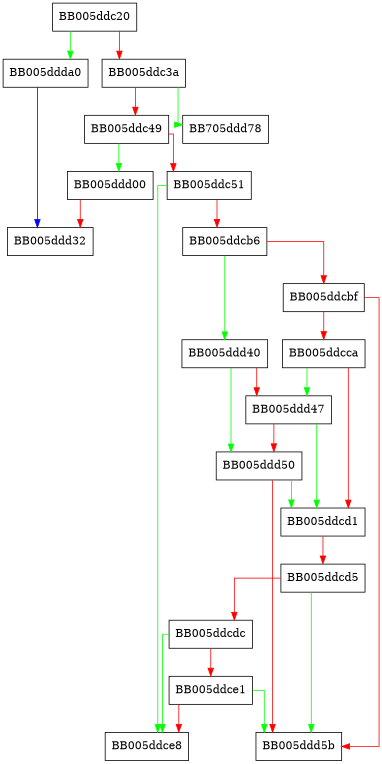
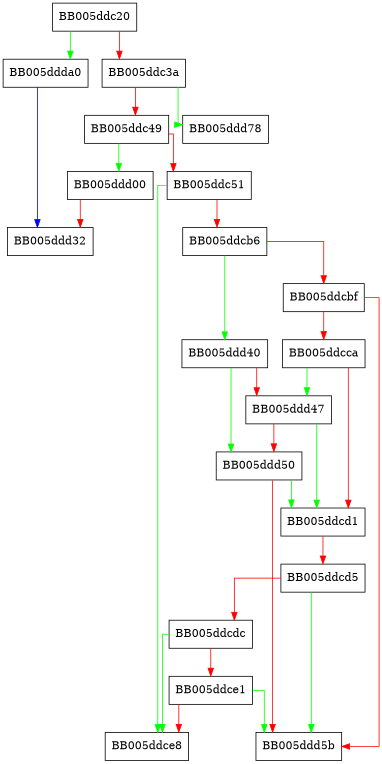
node "BB705ddd78": label "BB705ddd78" -> "BB005ddd78"
